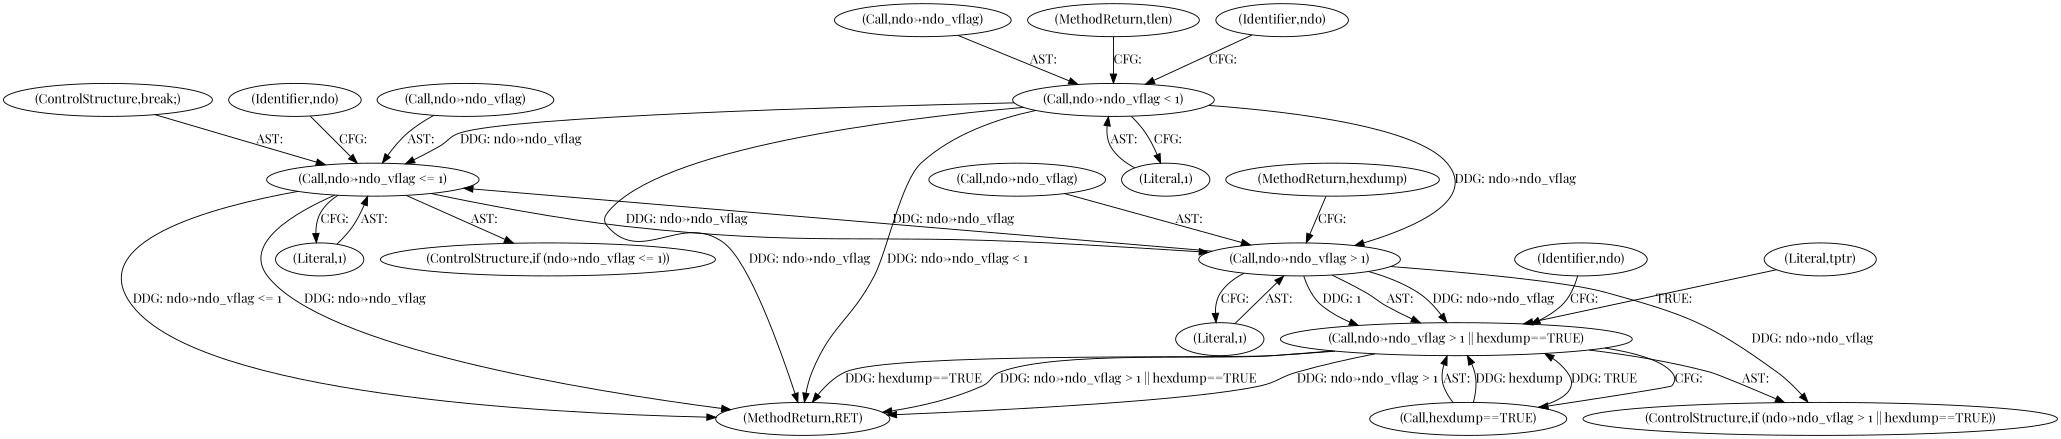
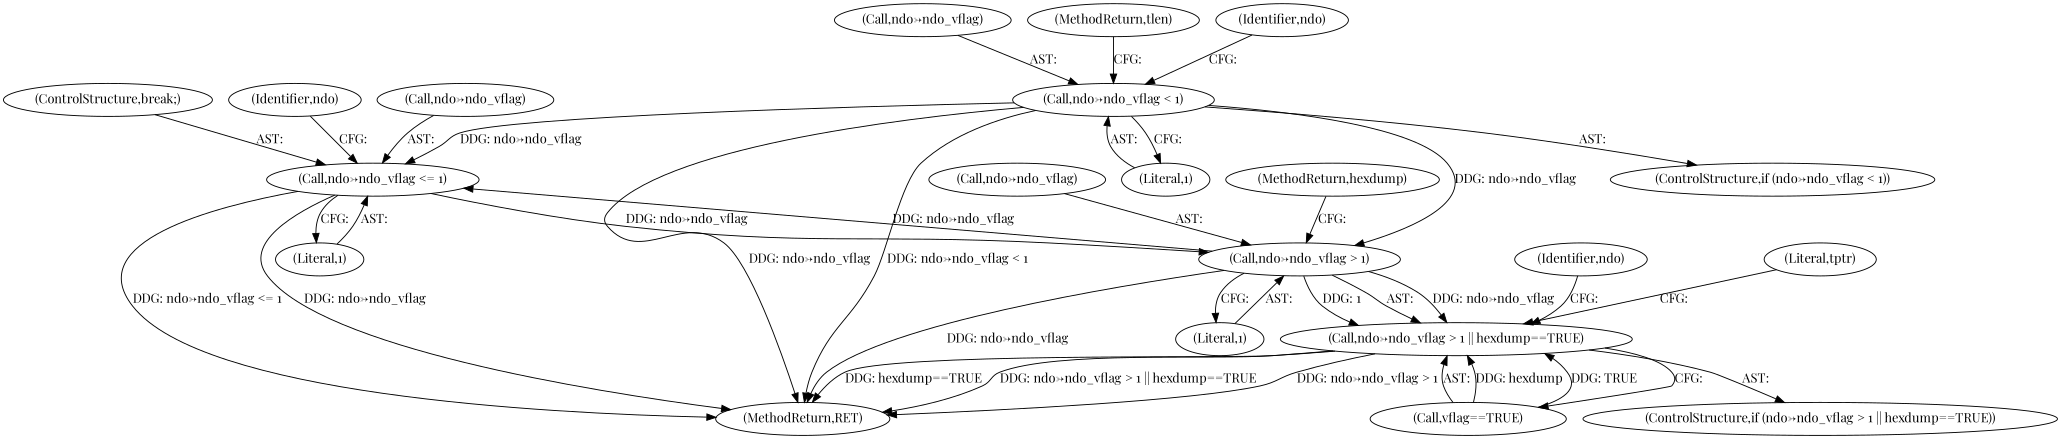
node "(ControlStructure,if (ndo->ndo_vflag < 1))": added
node "(ControlStructure,if (ndo->ndo_vflag <= 1))": removed
edge "(Call,ndo->ndo_vflag > 1)" -> "(ControlStructure,if (ndo->ndo_vflag > 1 || hexdump==TRUE))": now "(Call,ndo->ndo_vflag > 1)" -> "(MethodReturn,RET)"
edge "(Literal,tptr)" -> "(Call,ndo->ndo_vflag > 1 || hexdump==TRUE)": label "TRUE: " -> "CFG: "
node "(Call,hexdump==TRUE)": label "(Call,hexdump==TRUE)" -> "(Call,vflag==TRUE)"
